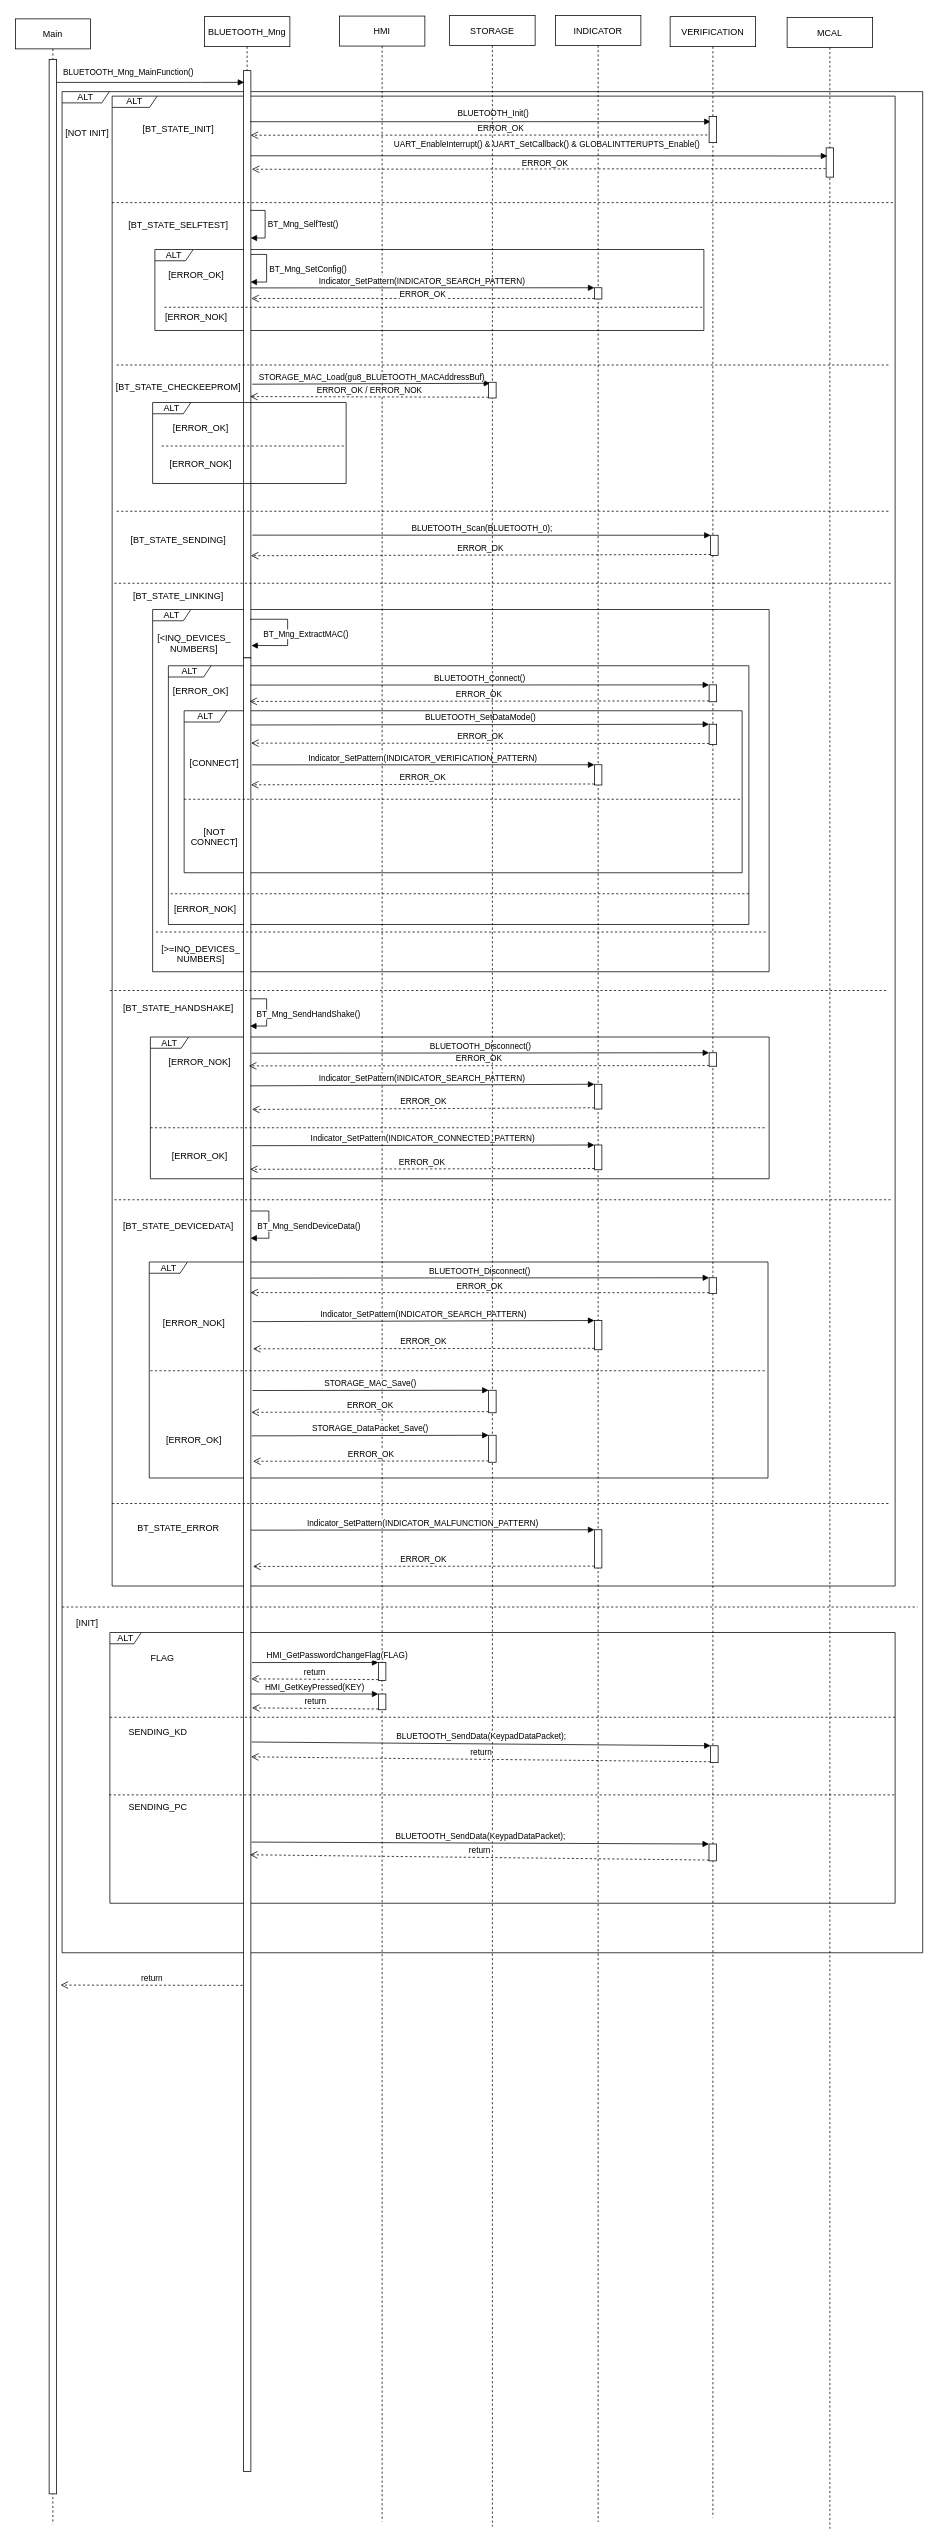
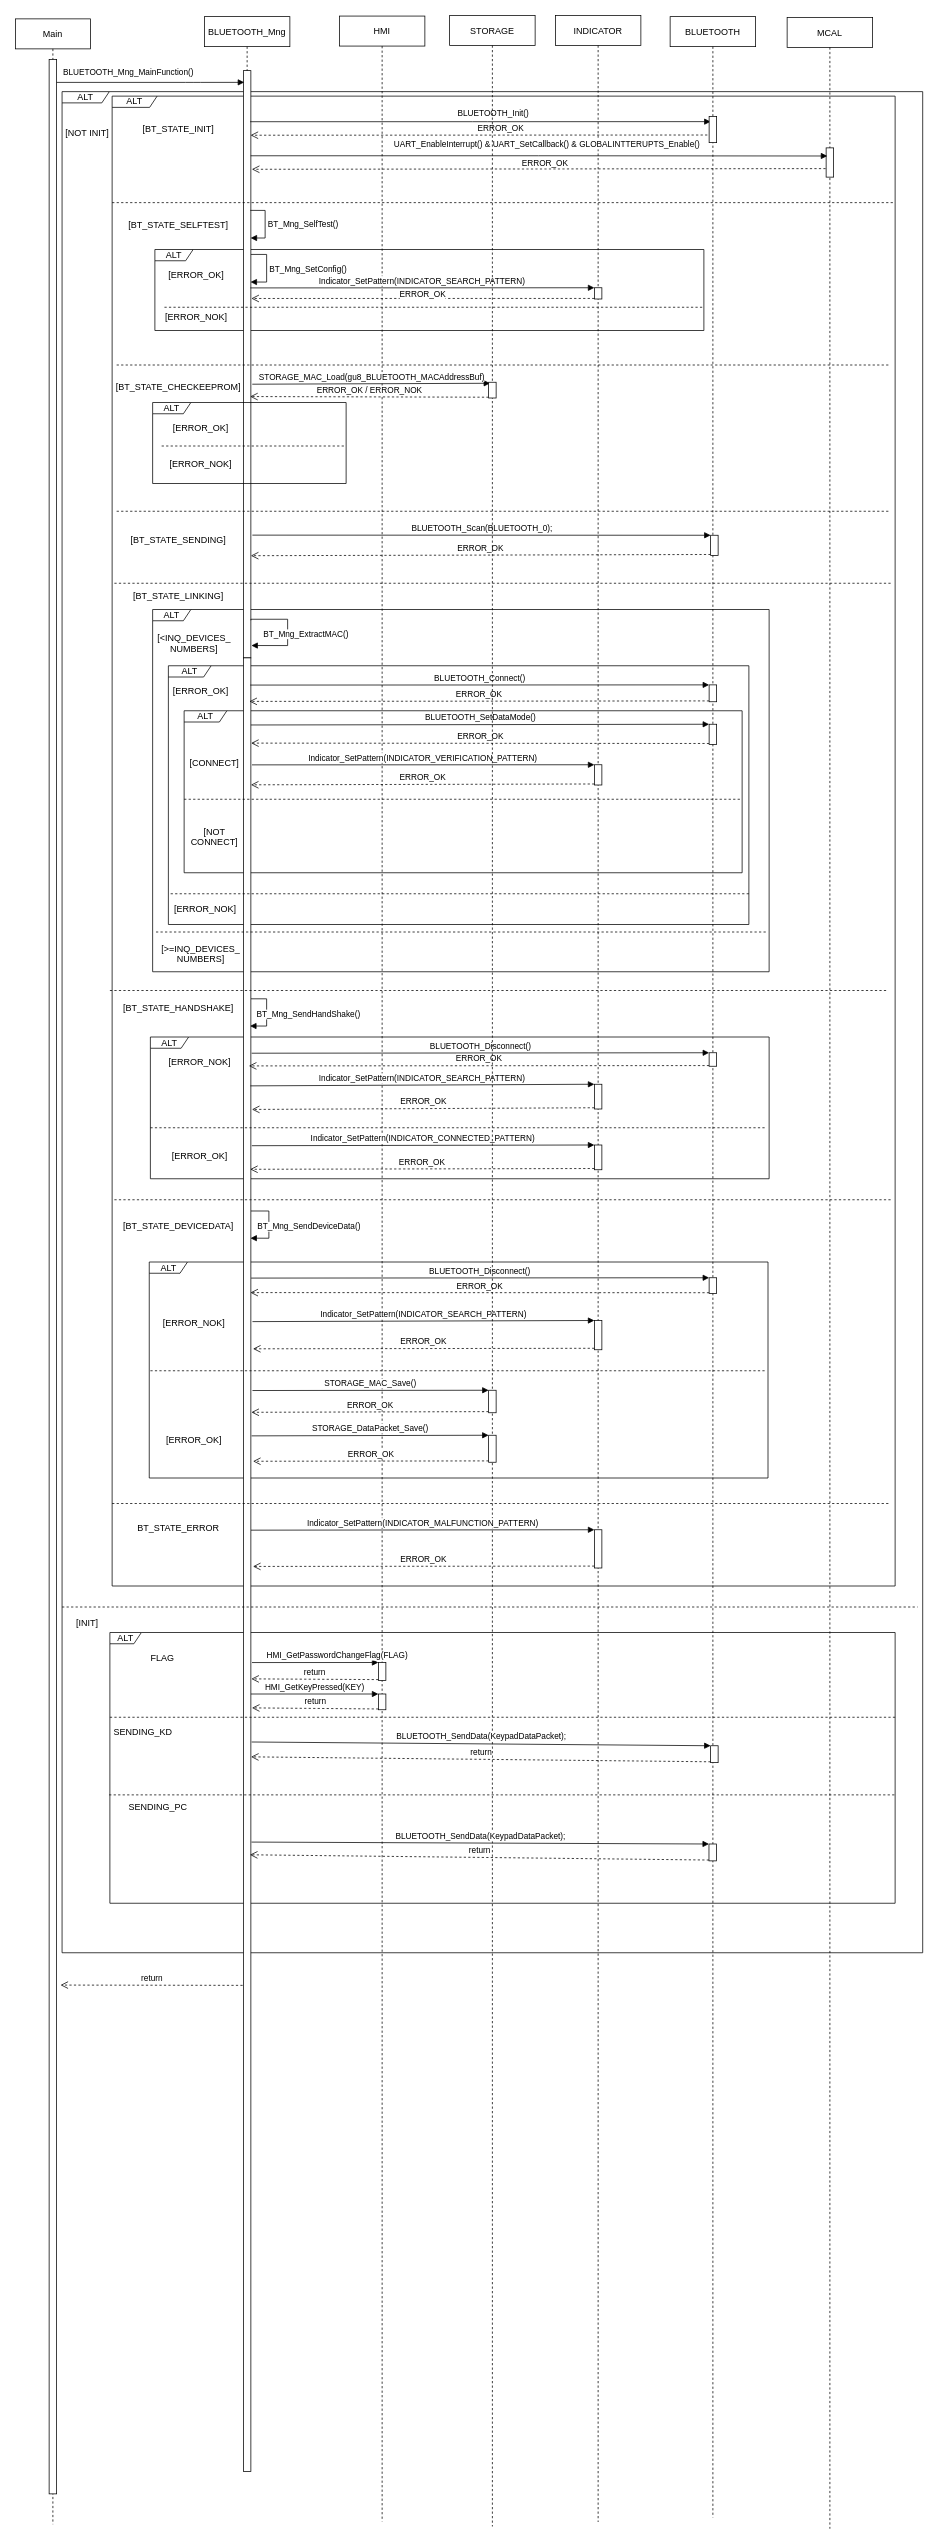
node "VERIFICATION": label "VERIFICATION" -> "BLUETOOTH"
node "SENDING_KD": moved (158, 1732) -> (143, 1732)
